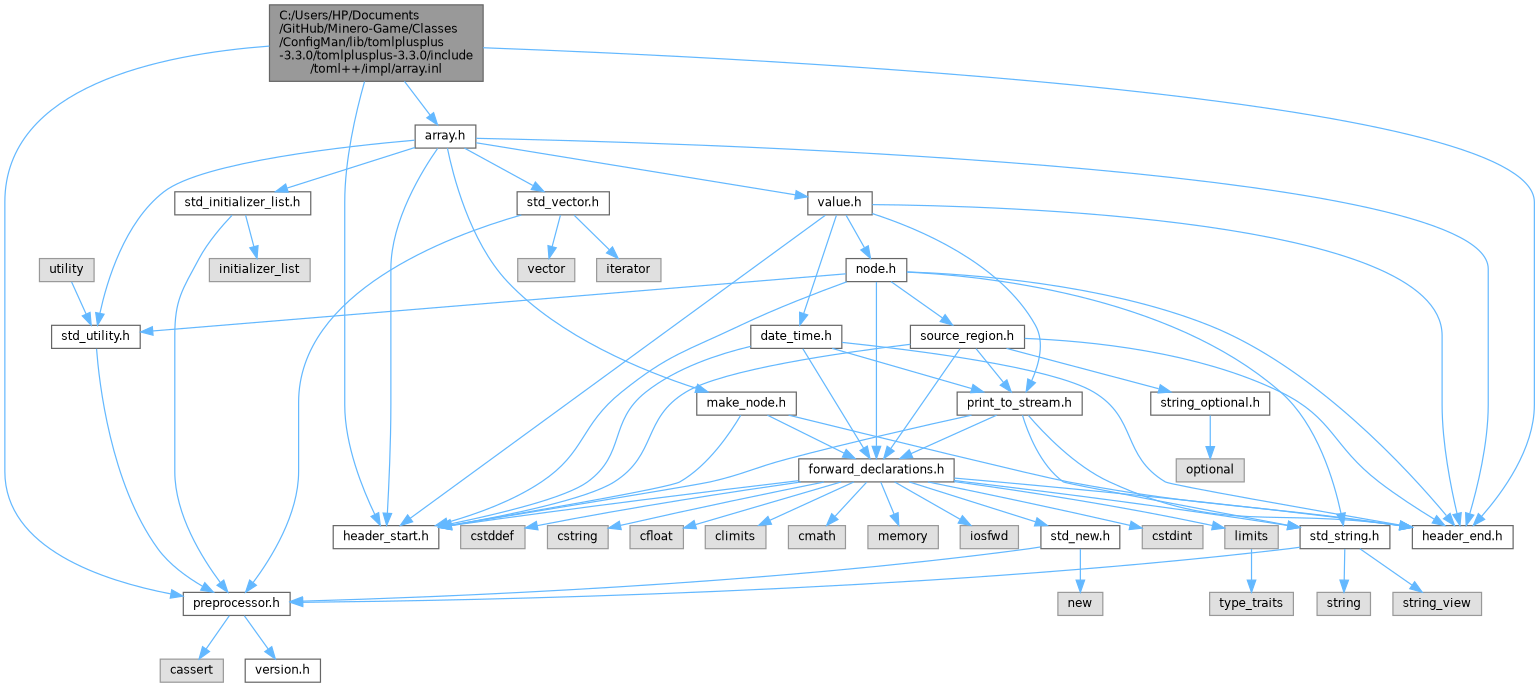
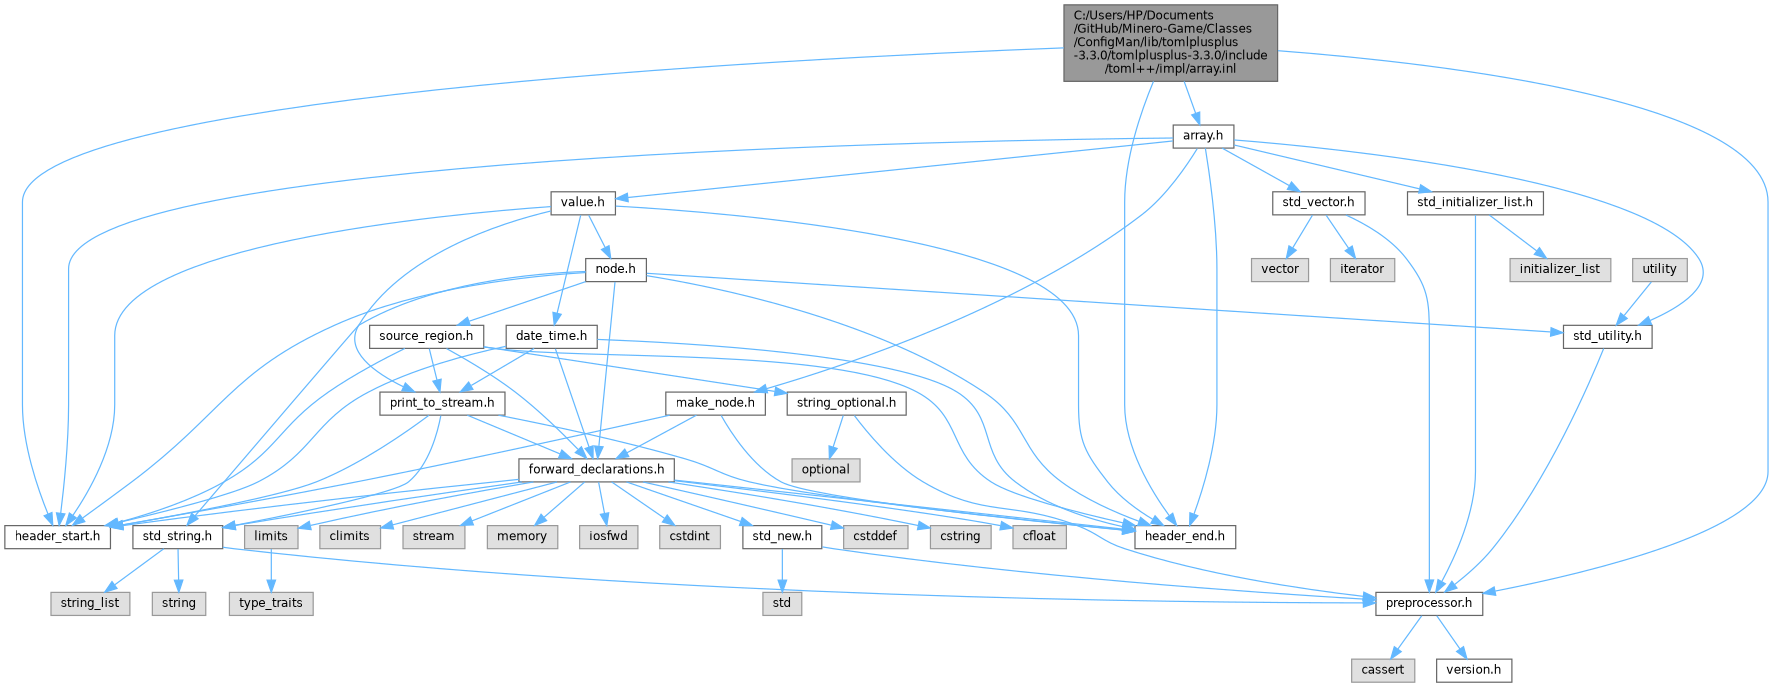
node "cmath": label "cmath" -> "stream"
edge "string_optional.h" -> "preprocessor.h": added
node "new": label "new" -> "std"
node "string_view": label "string_view" -> "string_list"
